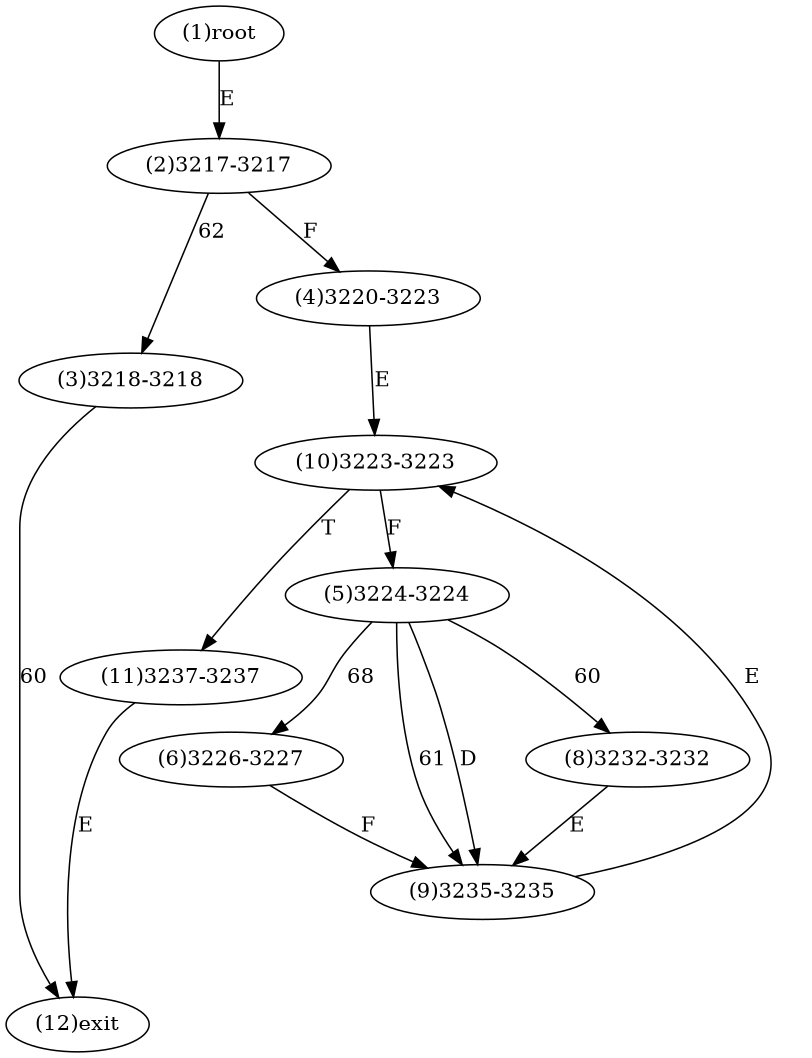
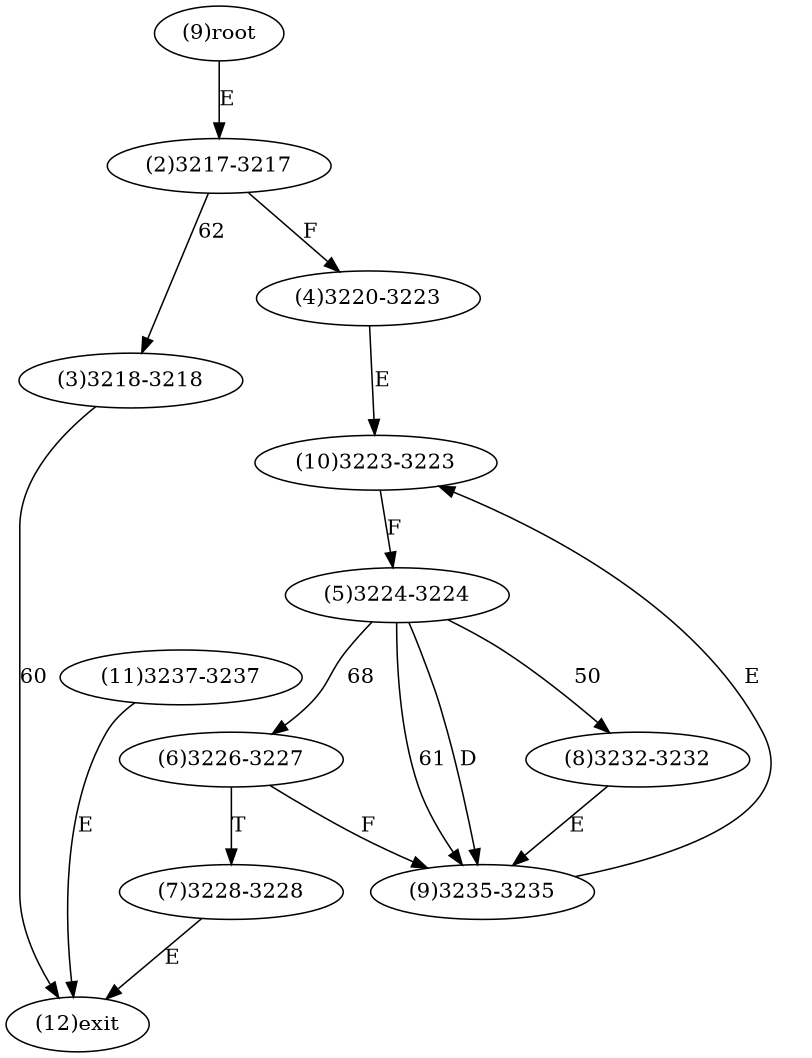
node "(1)root": label "(1)root" -> "(9)root"
edge "(10)3223-3223" -> "(11)3237-3237": removed, label "T"
edge "(5)3224-3224" -> "(8)3232-3232": label "60" -> "50"
node "(7)3228-3228": added
